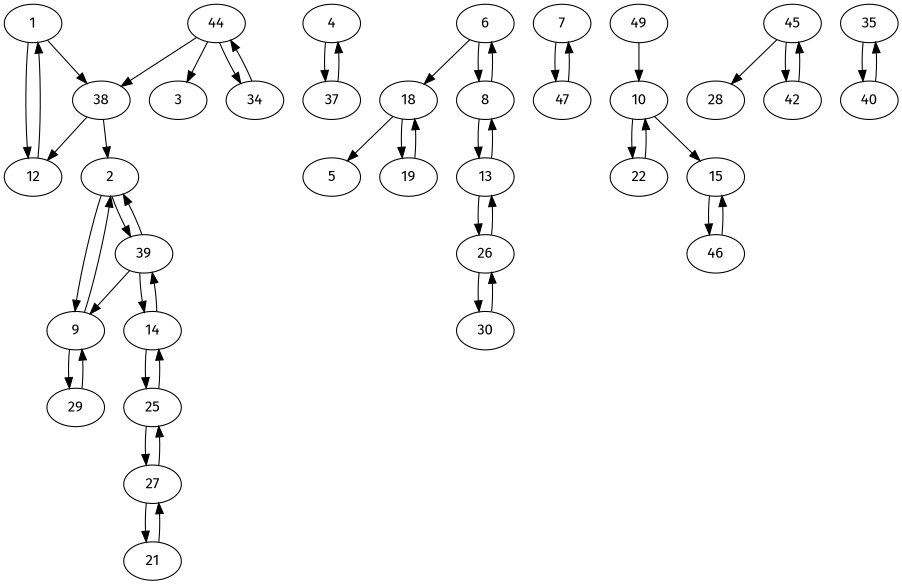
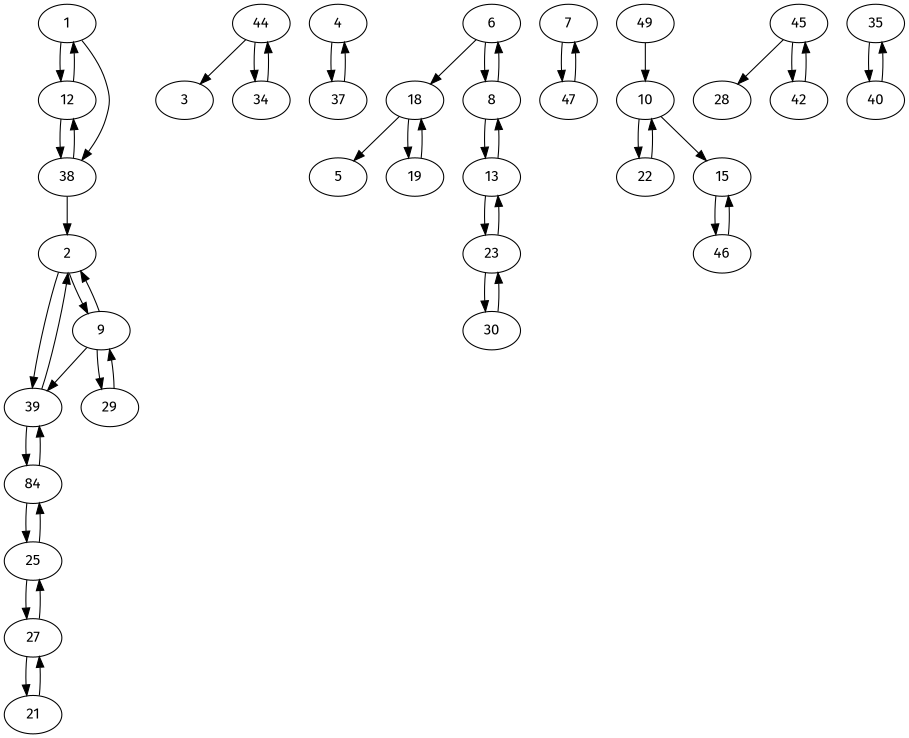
edge "44" -> "38": now "12" -> "38"
node "26": label "26" -> "23"
edge "39" -> "9": reversed
node "14": label "14" -> "84"
